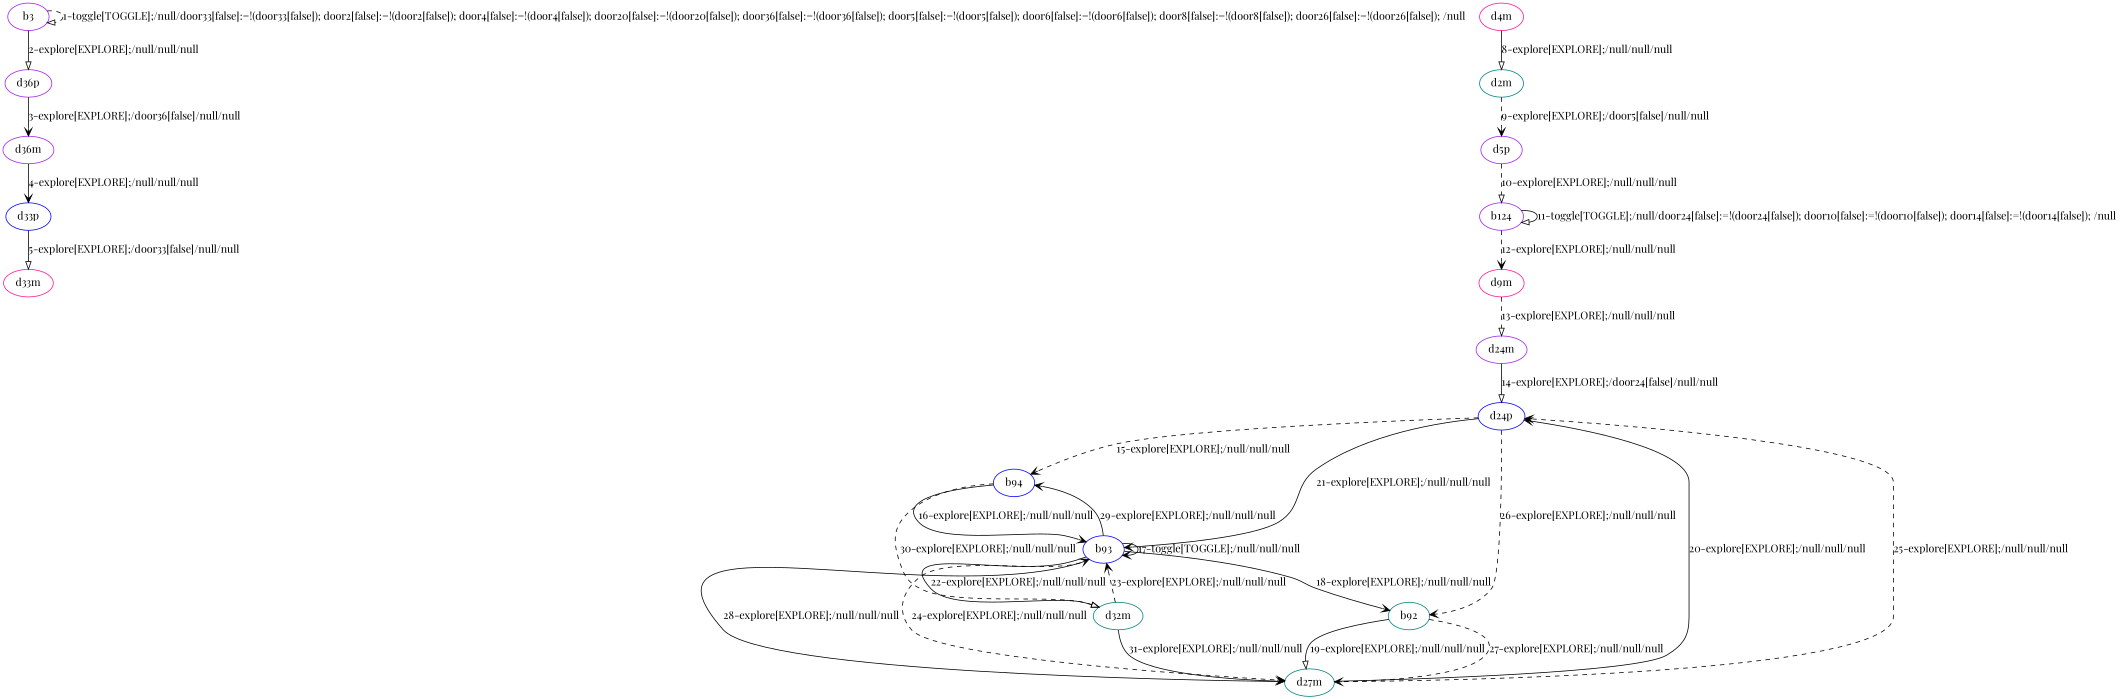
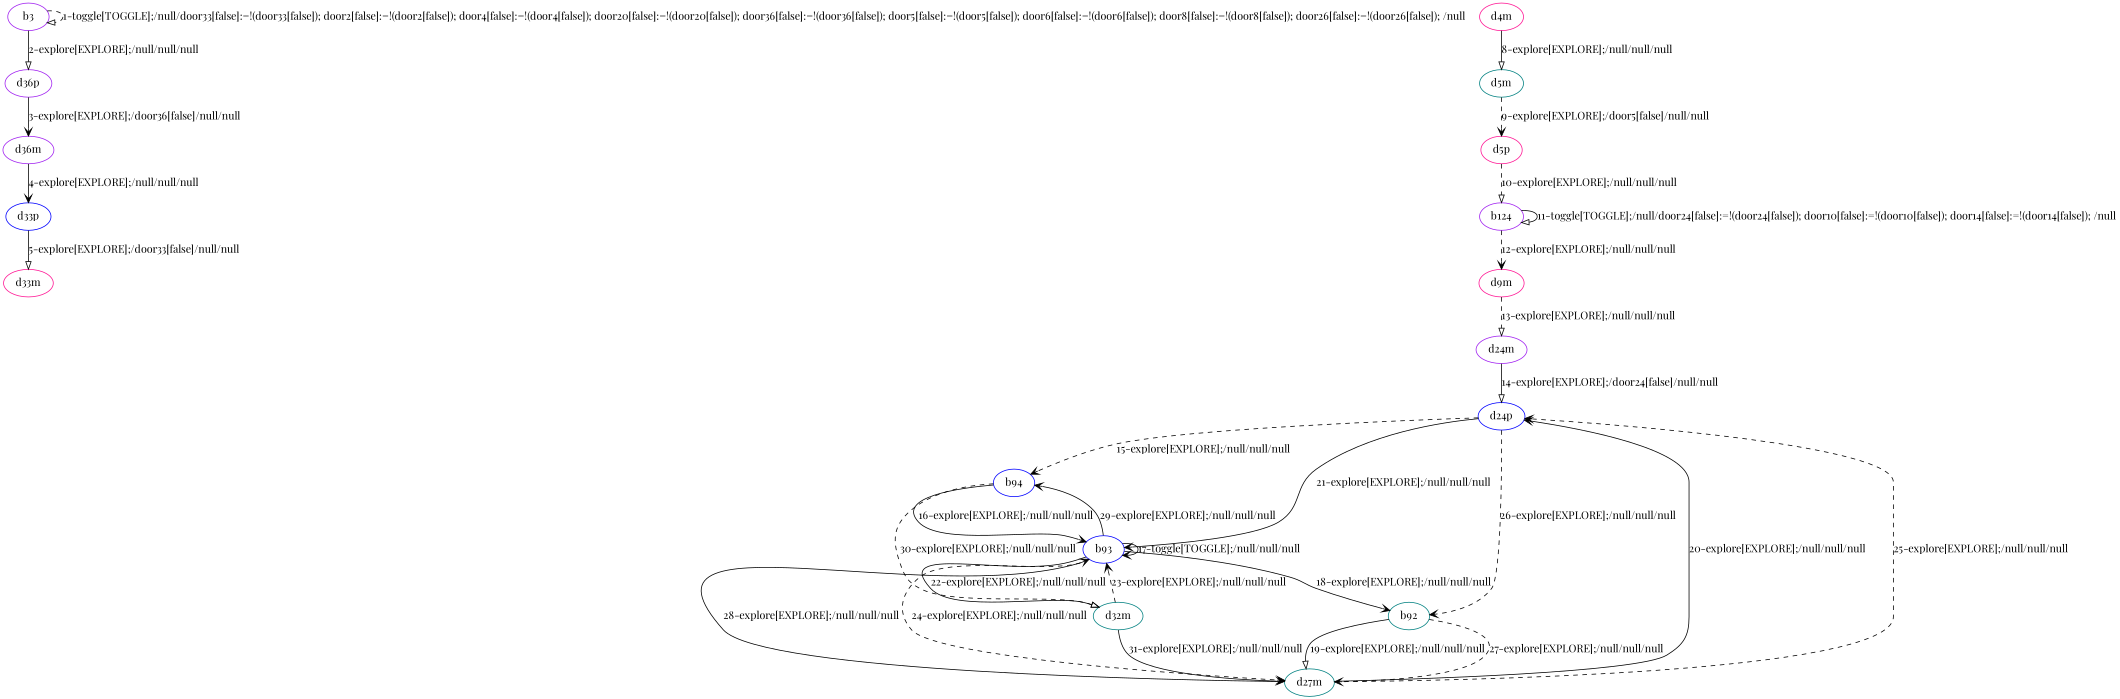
node "d2m": label "d2m" -> "d5m"
node "d5p": color purple -> deeppink
